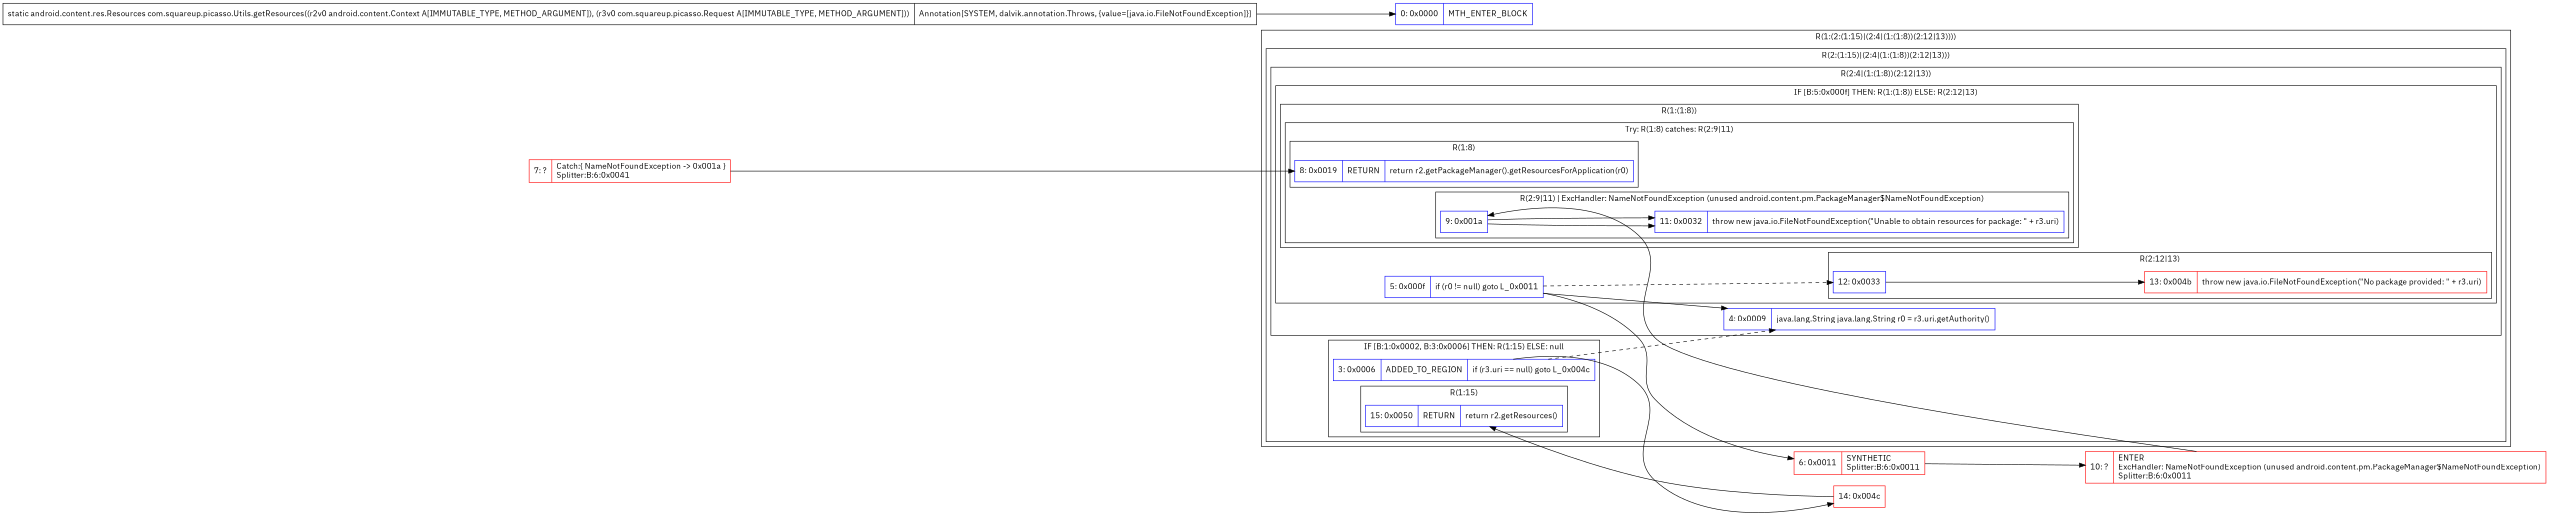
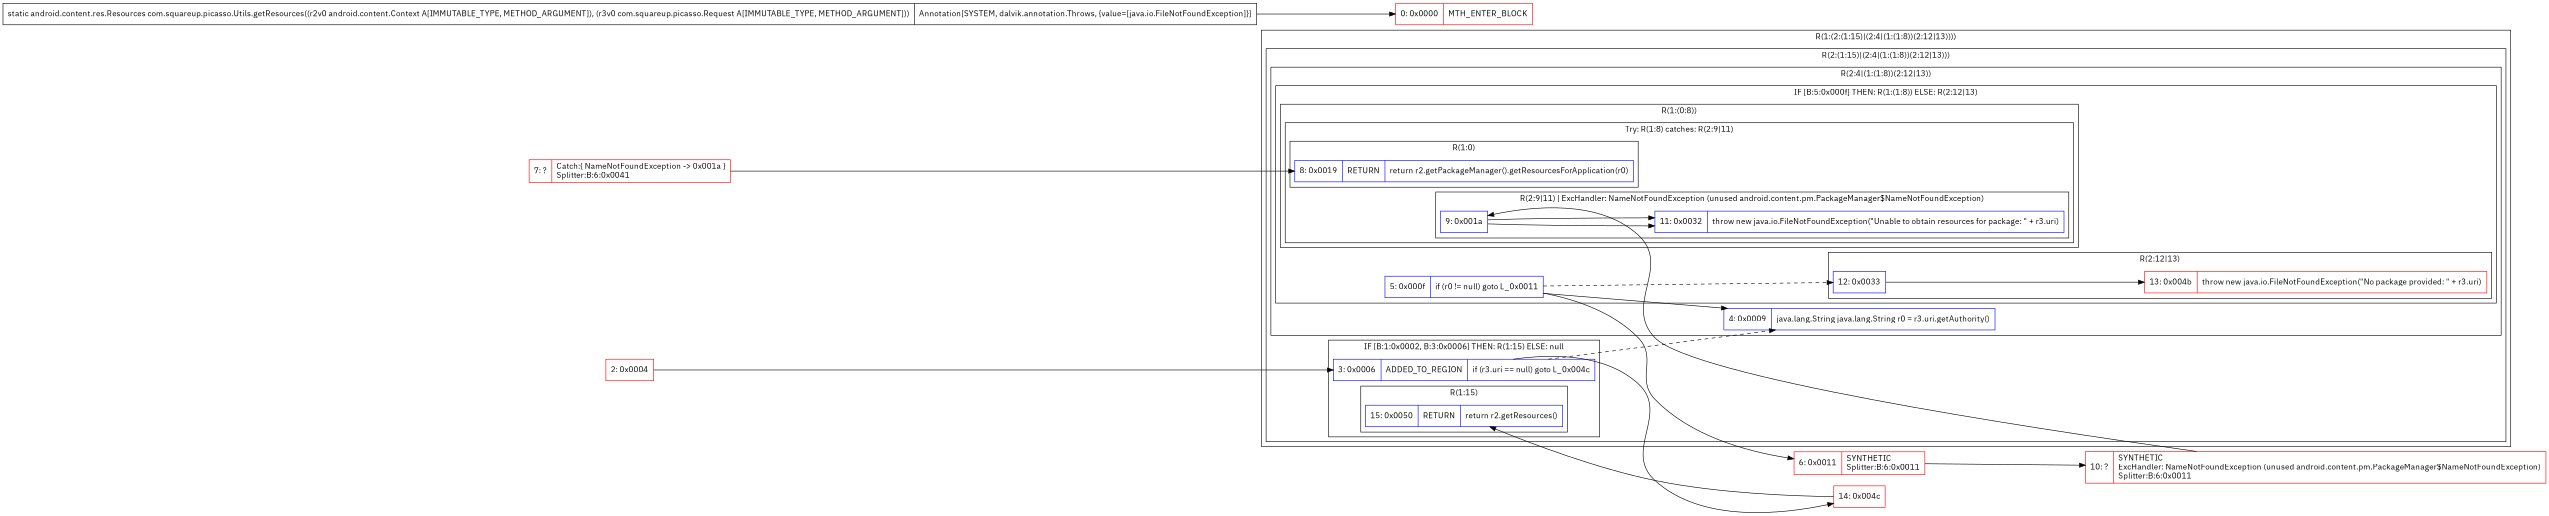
node "0: 0x0000": color blue -> red
cluster "R(1:(1:8))": label "R(1:(1:8))" -> "R(1:(0:8))"
cluster "R(1:8)": label "R(1:8)" -> "R(1:0)"
node "2: 0x0004": added
node "10: ?": text "ENTER" -> "SYNTHETIC"
